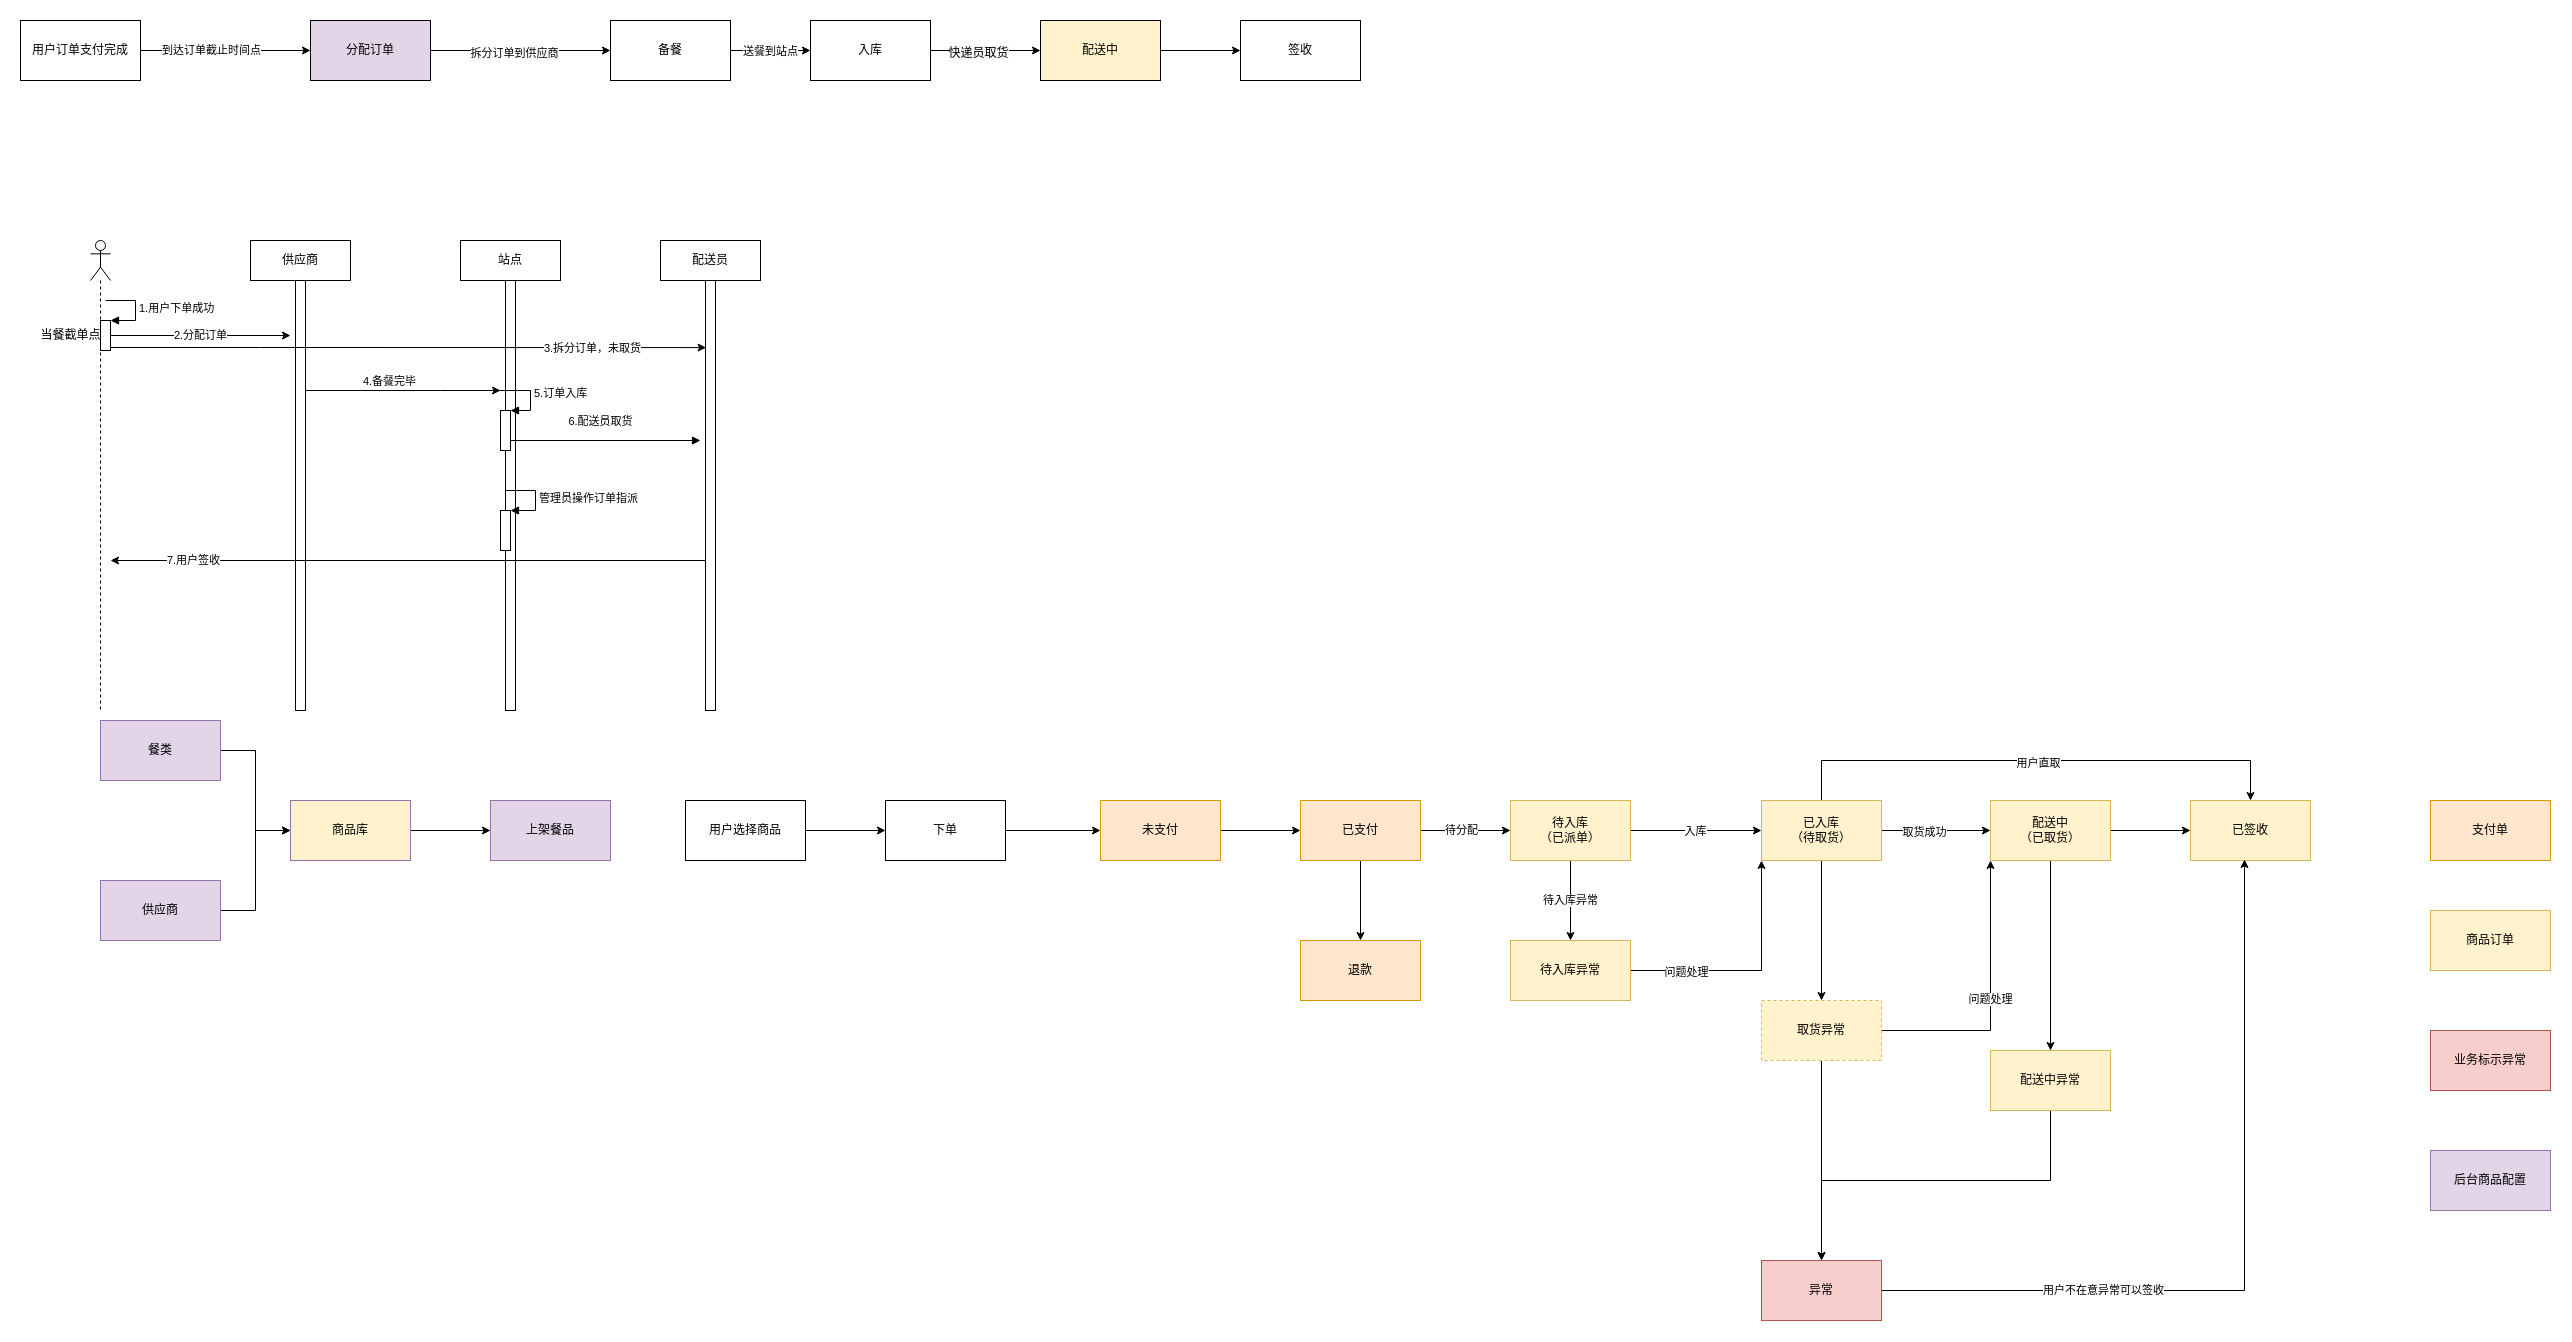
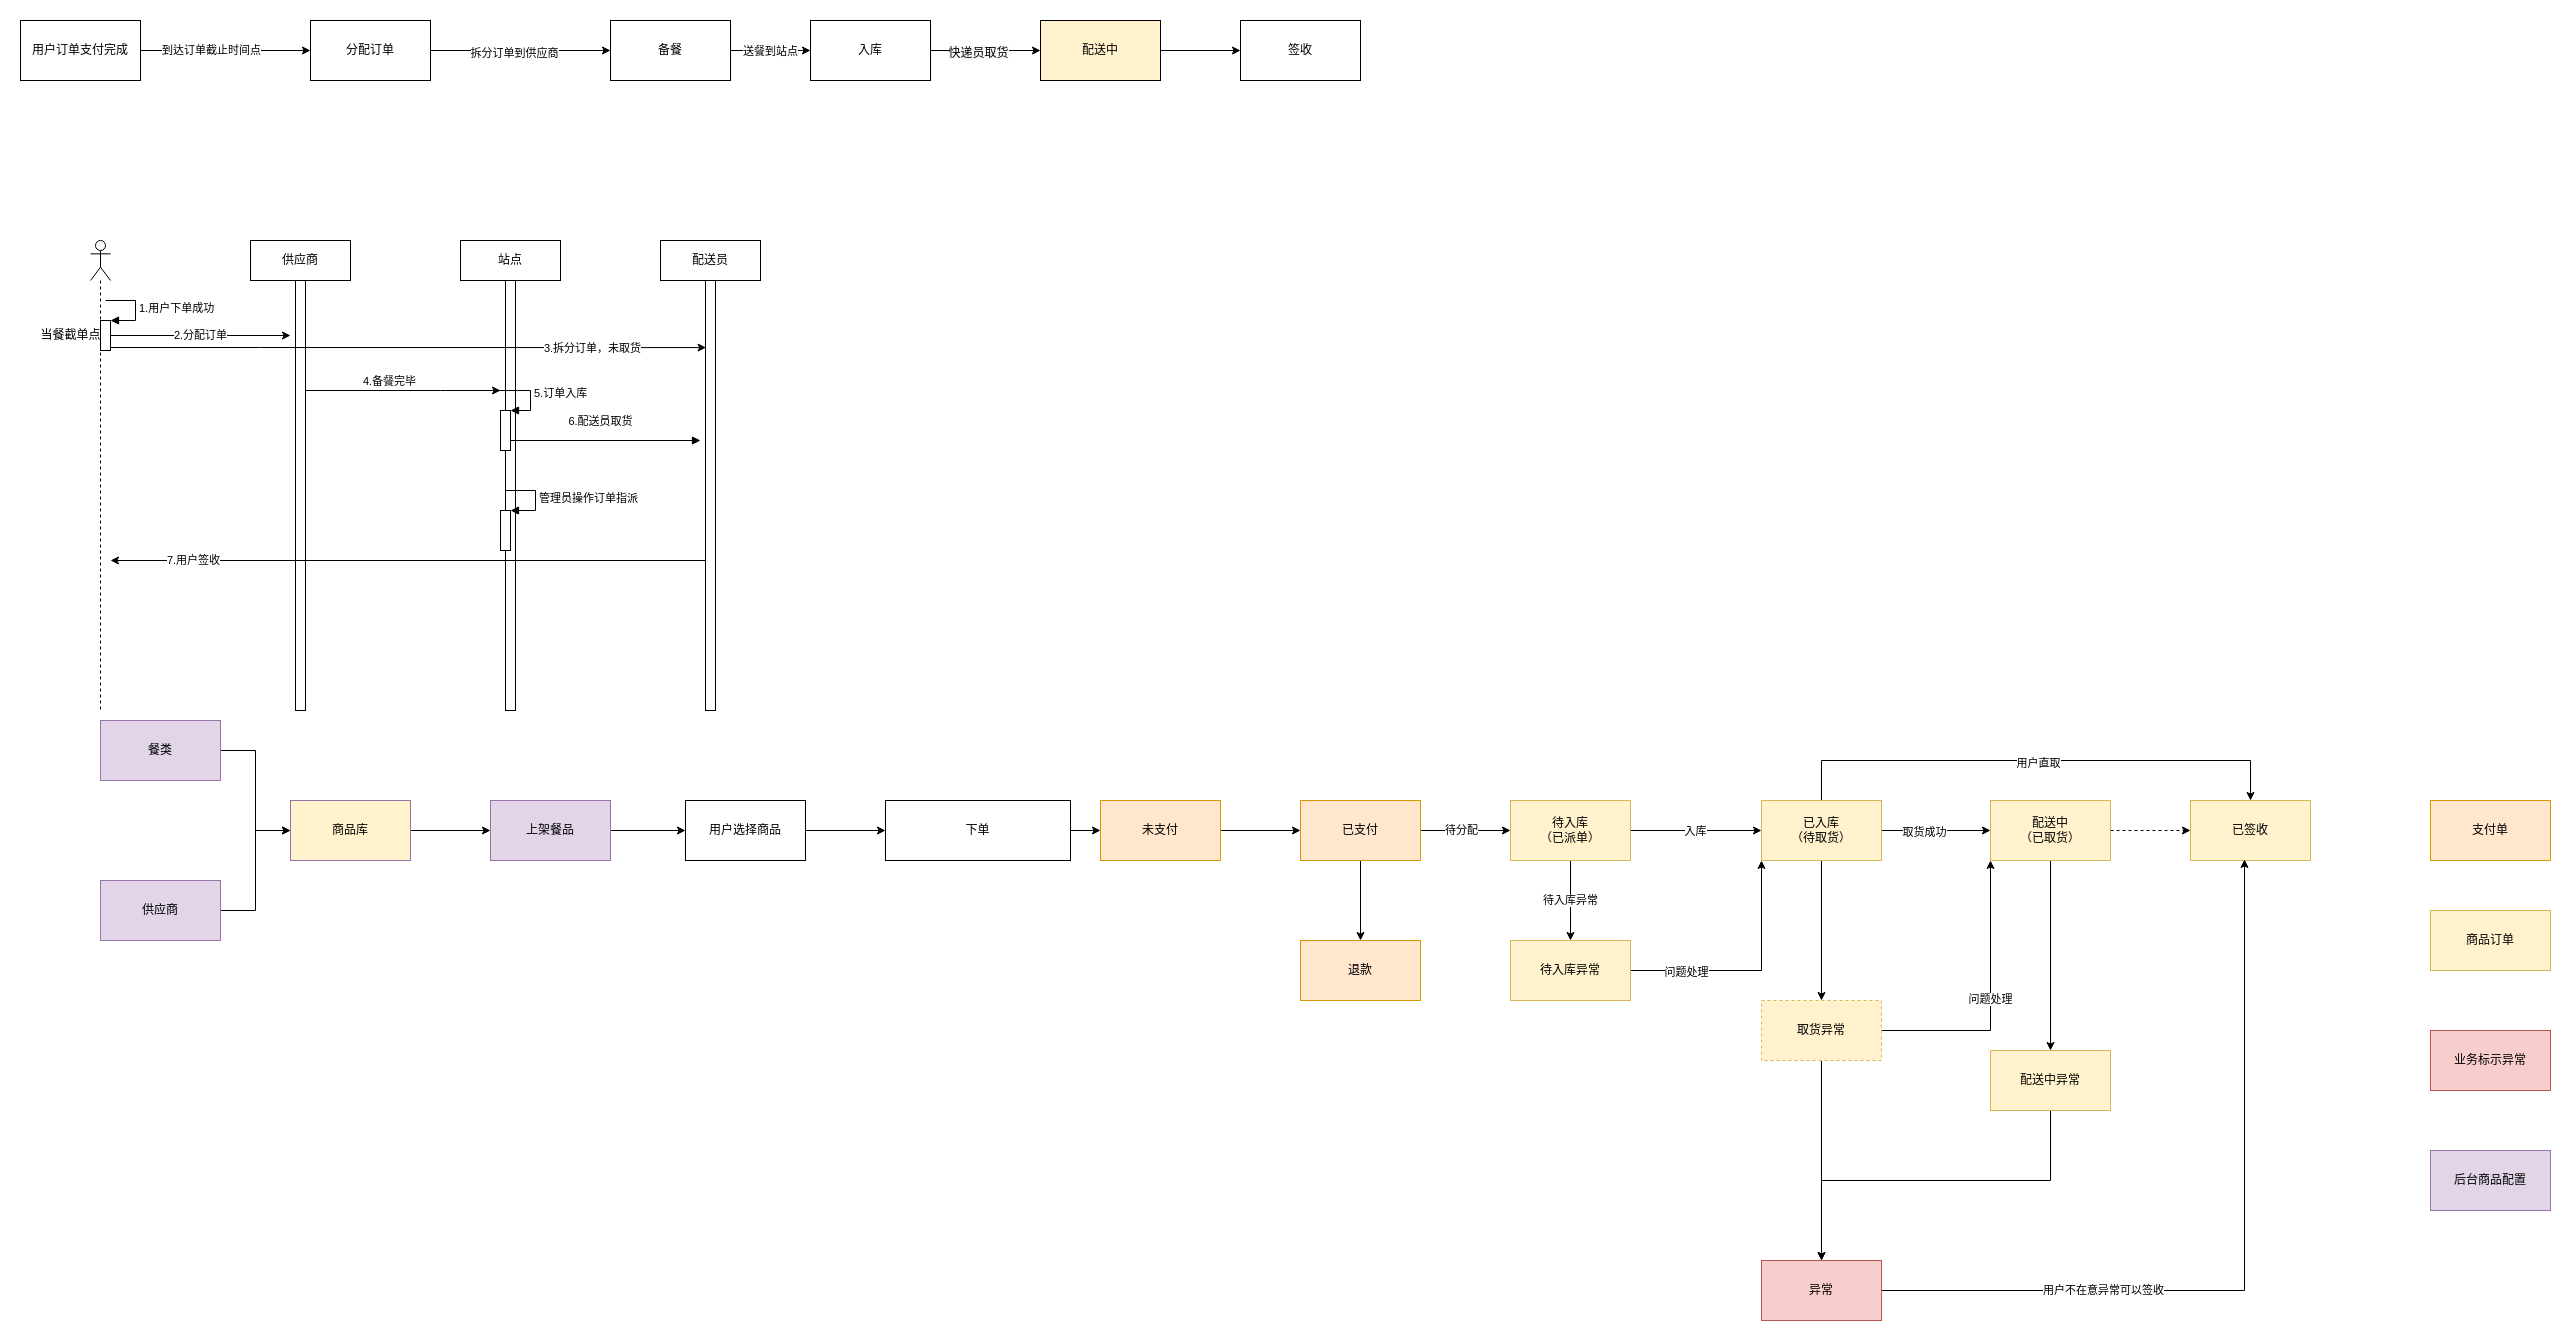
node "分配订单": fillcolor #e1d5e7 -> #ffffff
edge "上架餐品" -> "用户选择商品": added
node "下单": size 120x60 -> 185x60
edge "配送中 （已取货）" -> "已签收": style solid -> dashed
